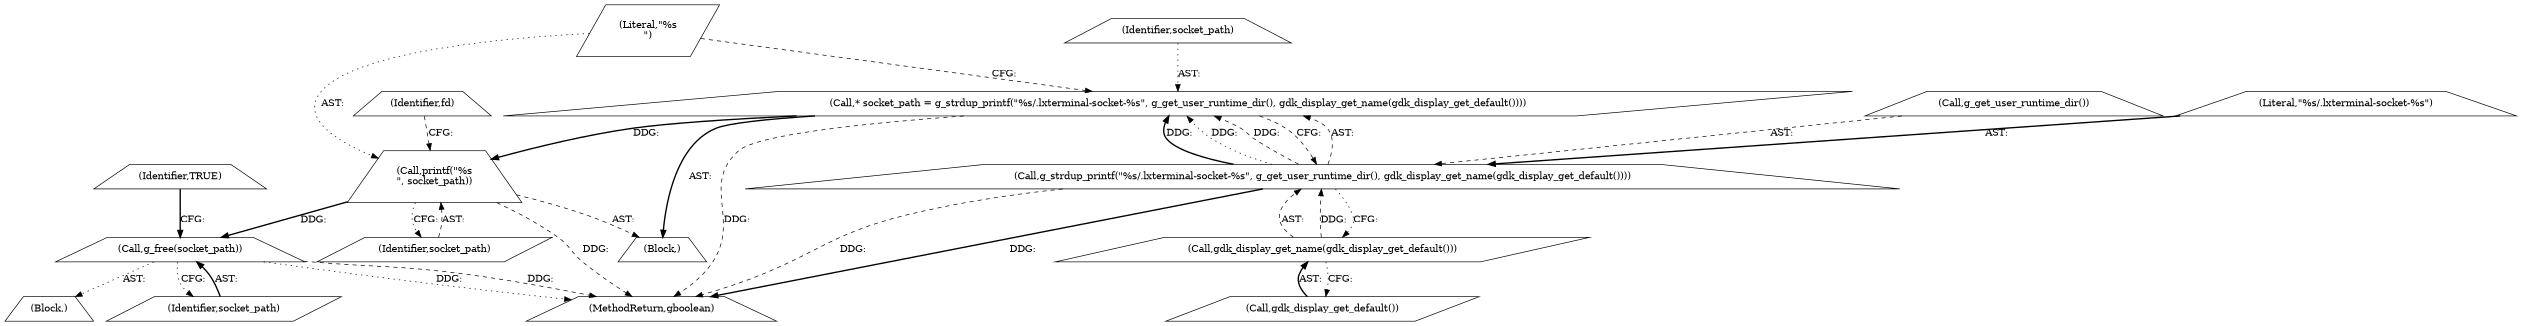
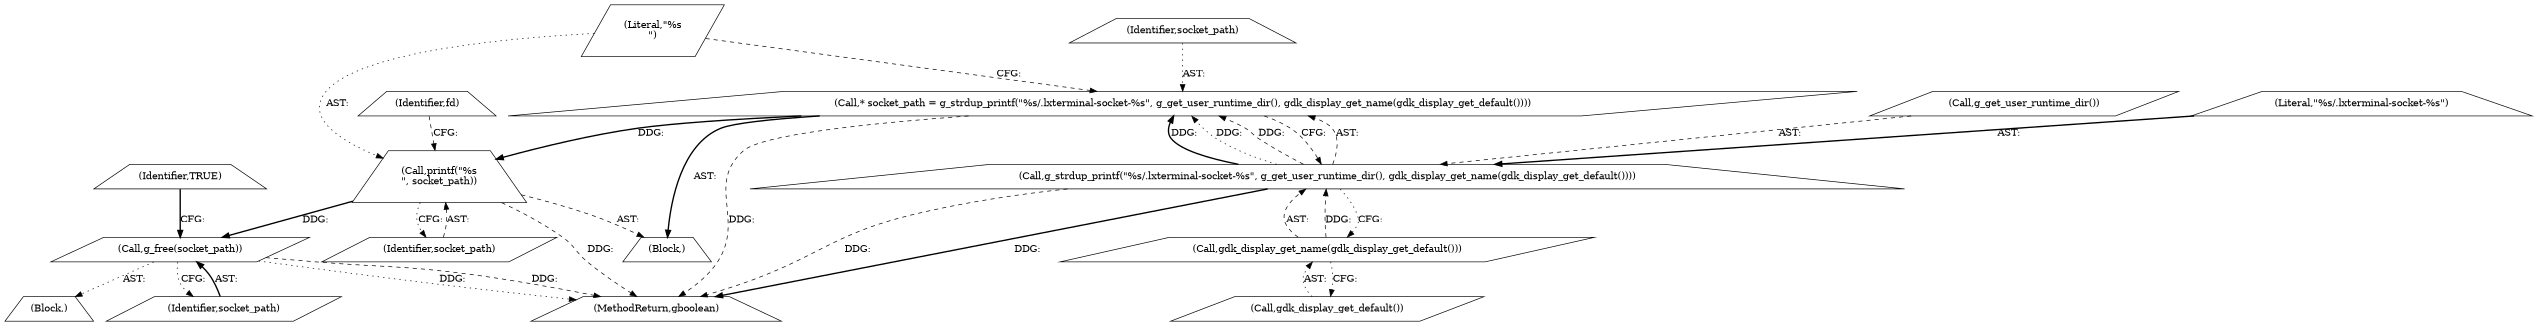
node "(Call,g_get_user_runtime_dir())": shape trapezium -> parallelogram
node "(Call,g_free(socket_path))": shape trapezium -> parallelogram
edge "(Call,gdk_display_get_default())" -> "(Call,gdk_display_get_name(gdk_display_get_default()))": style bold -> dotted
